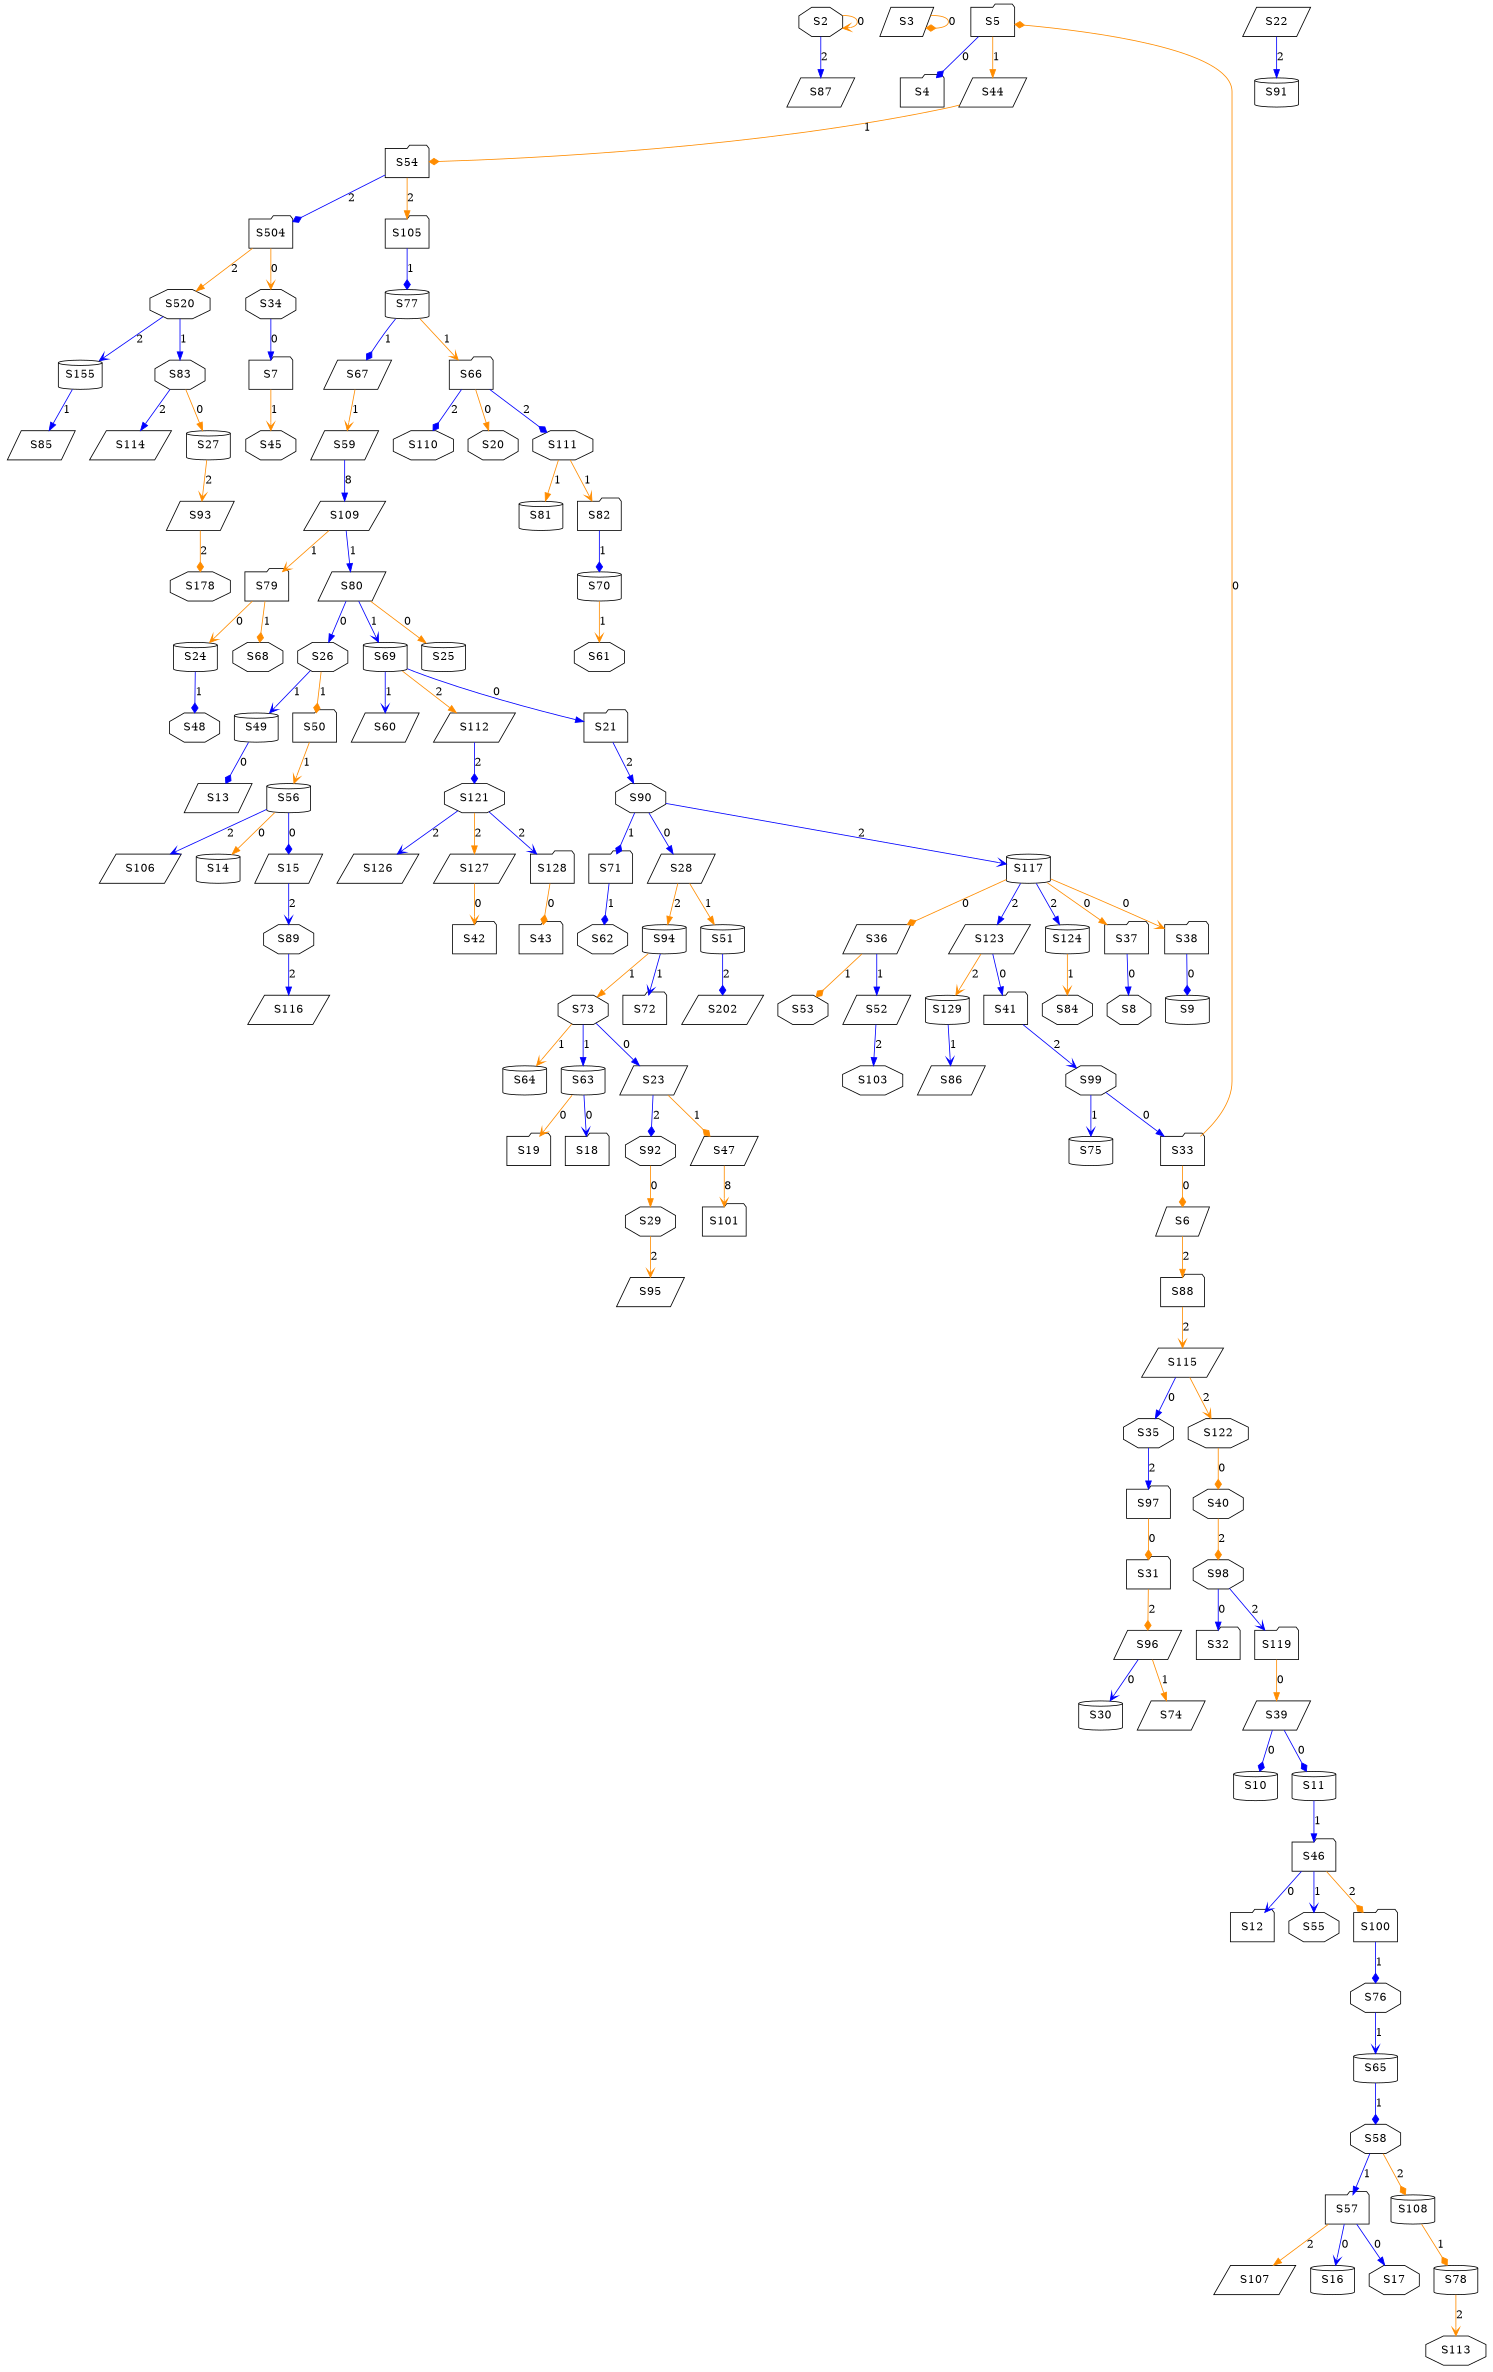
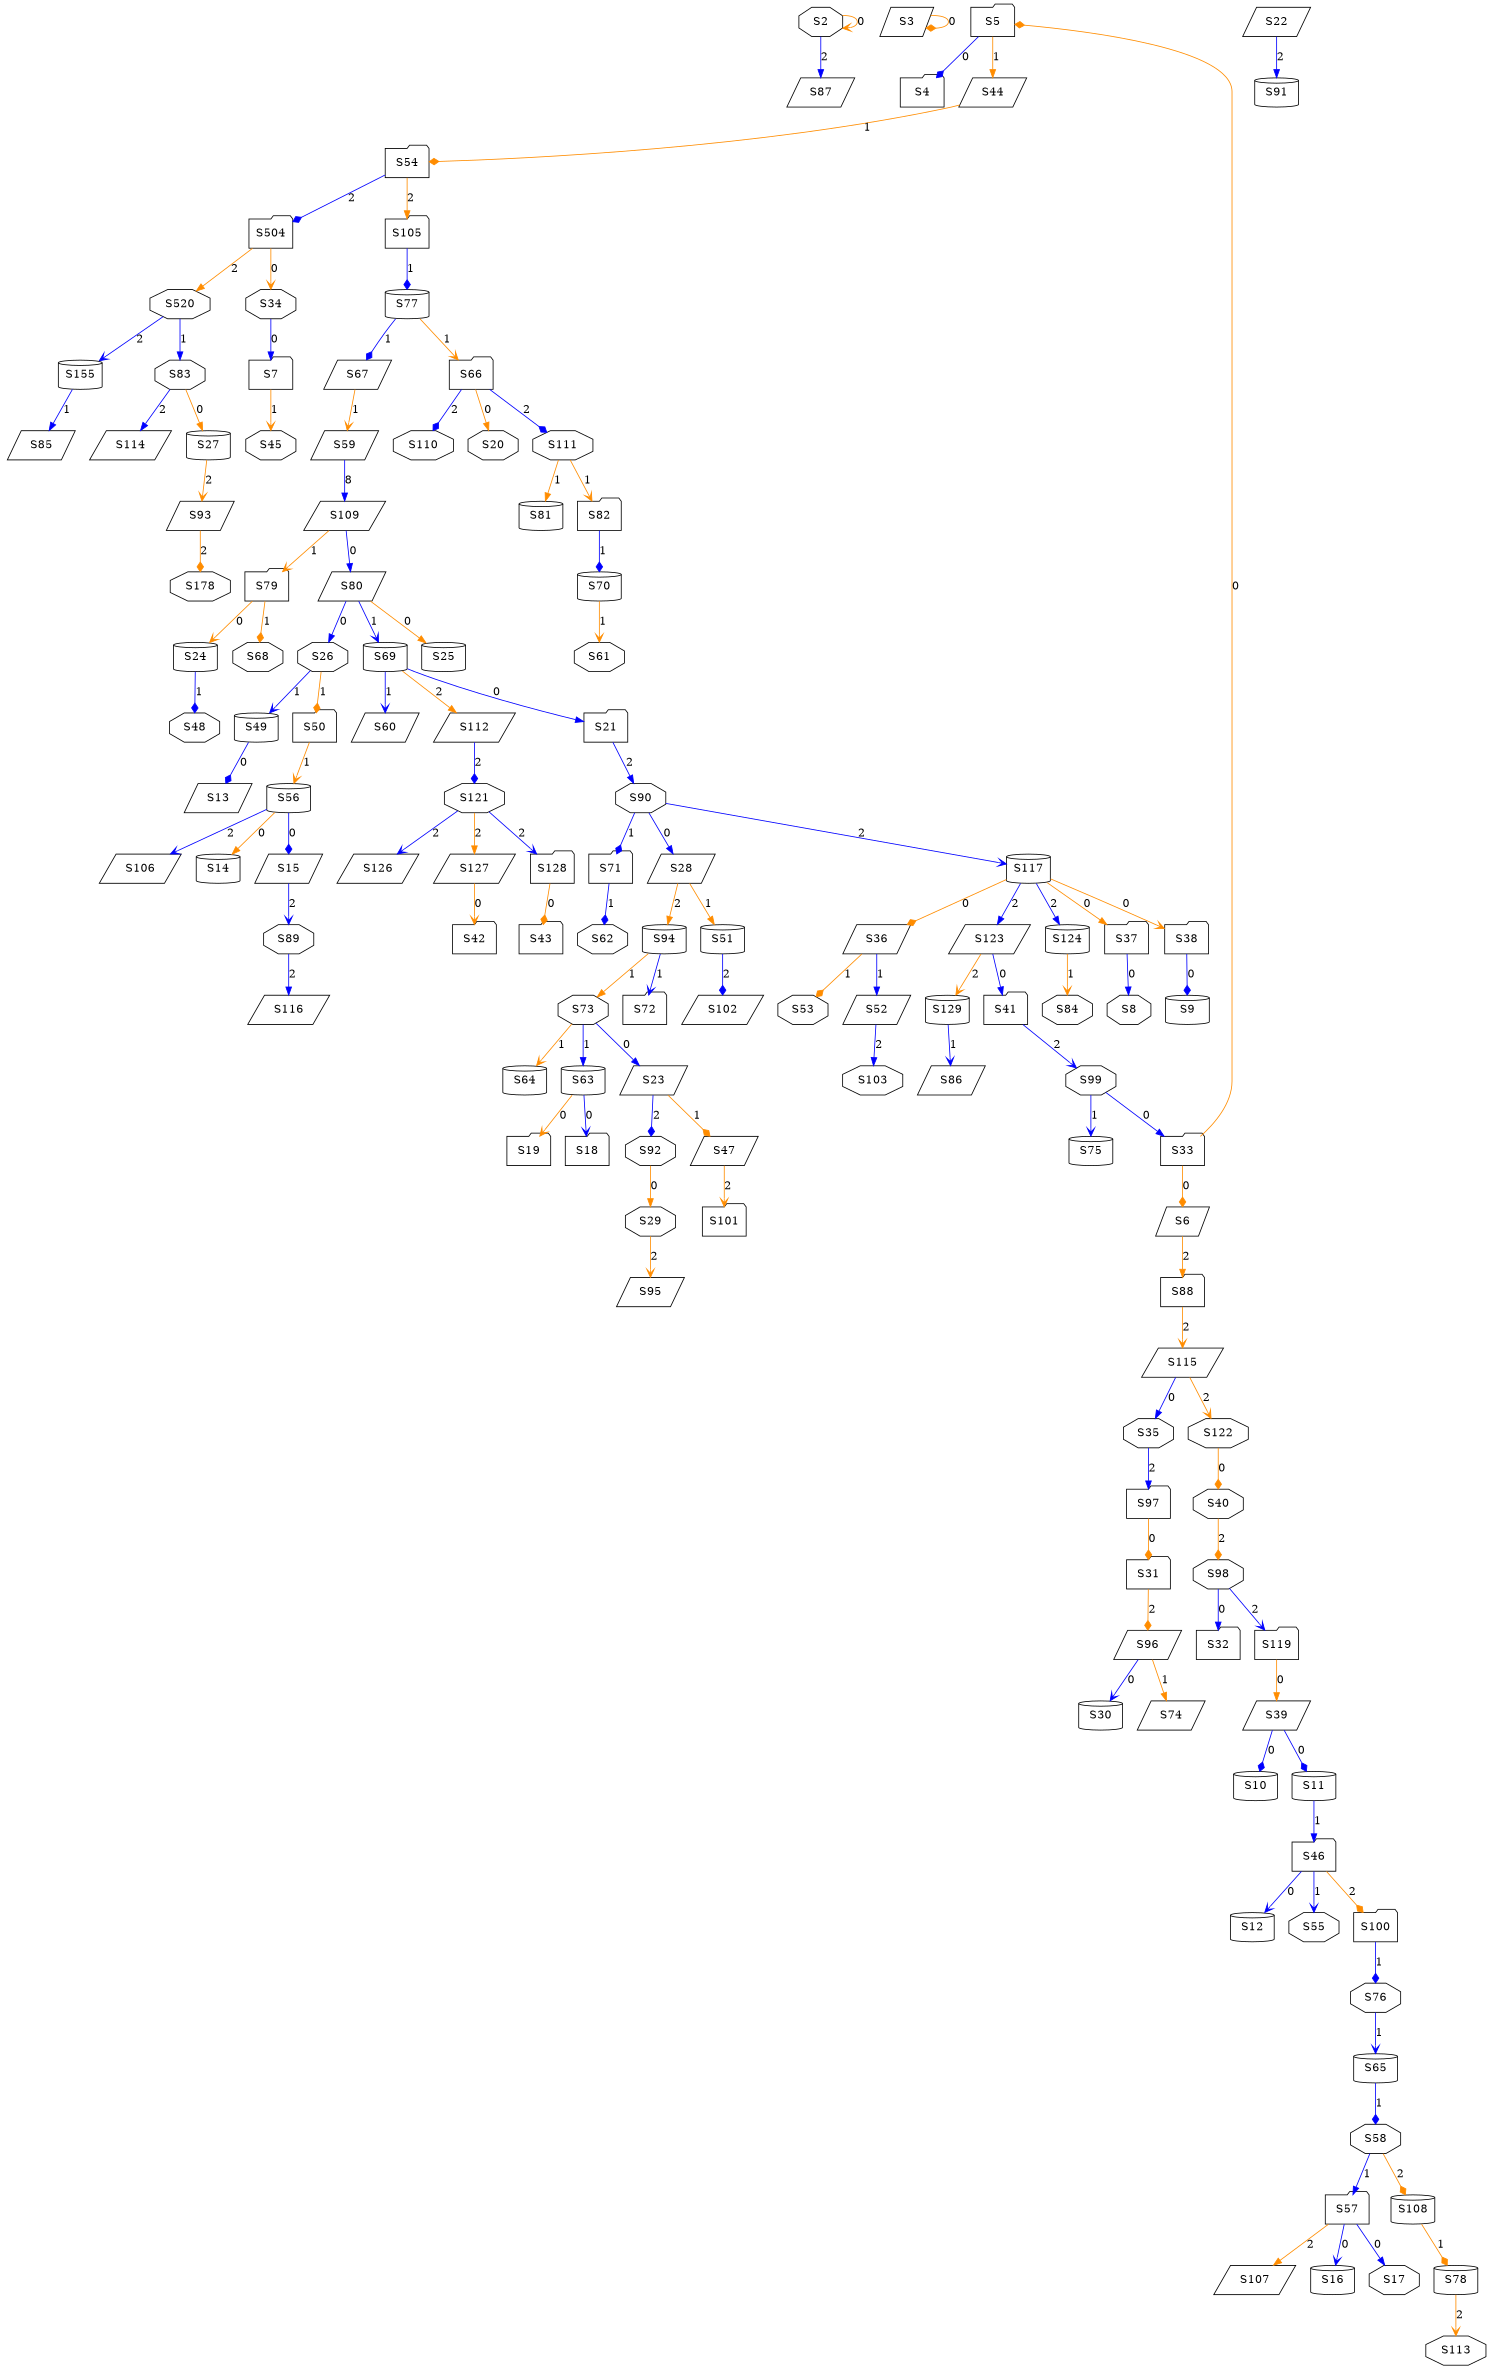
edge "S109" -> "S80": label "1" -> "0"
node "S202": label "S202" -> "S102"
edge "S47" -> "S101": label "8" -> "2"
node "S12": shape folder -> cylinder
